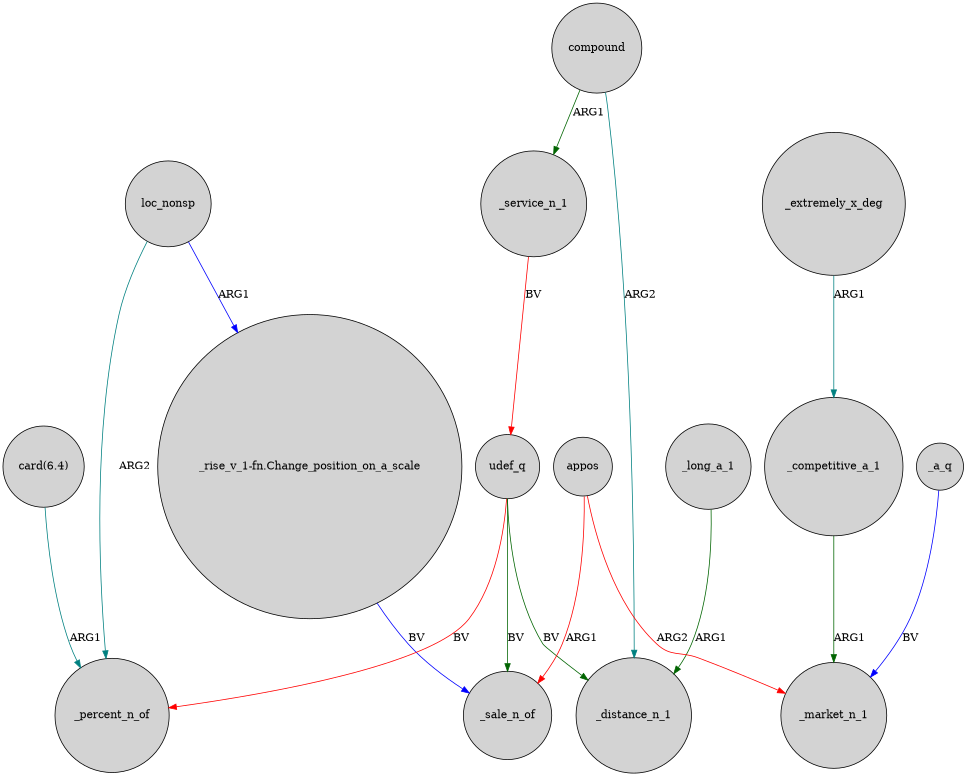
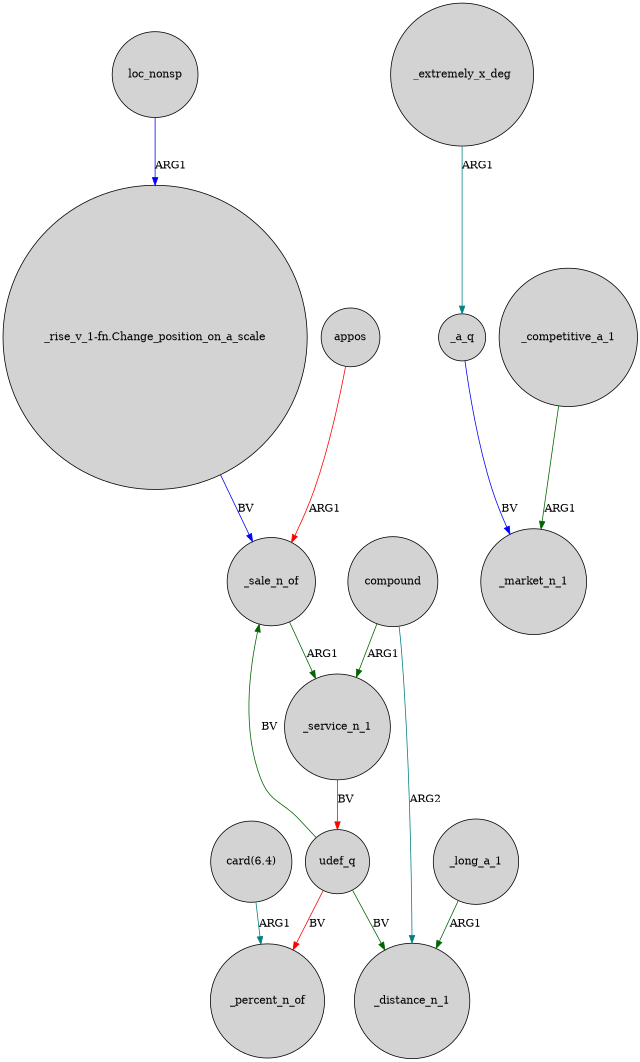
edge "_extremely_x_deg" -> "_competitive_a_1": now "_extremely_x_deg" -> "_a_q"
edge "loc_nonsp" -> "_percent_n_of": removed, label "ARG2"
edge "appos" -> "_market_n_1": removed, label "ARG2"
edge "_sale_n_of" -> "_service_n_1": added, label "ARG1"
